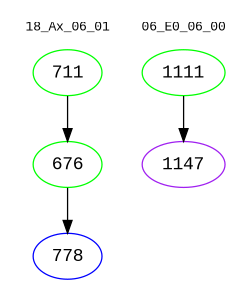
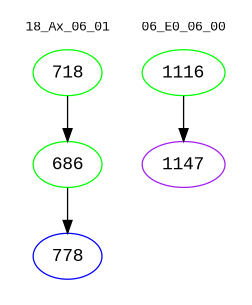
node "711": label "711" -> "718"
node "1111": label "1111" -> "1116"
node "676": label "676" -> "686"
